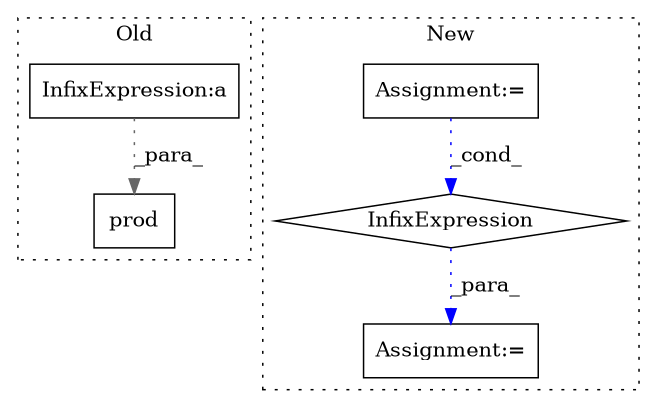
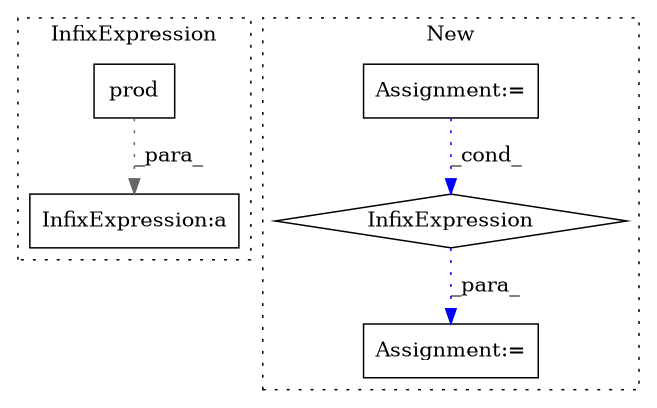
cluster "Old": label "Old" -> "InfixExpression"
edge "InfixExpression:a" -> "prod": reversed
